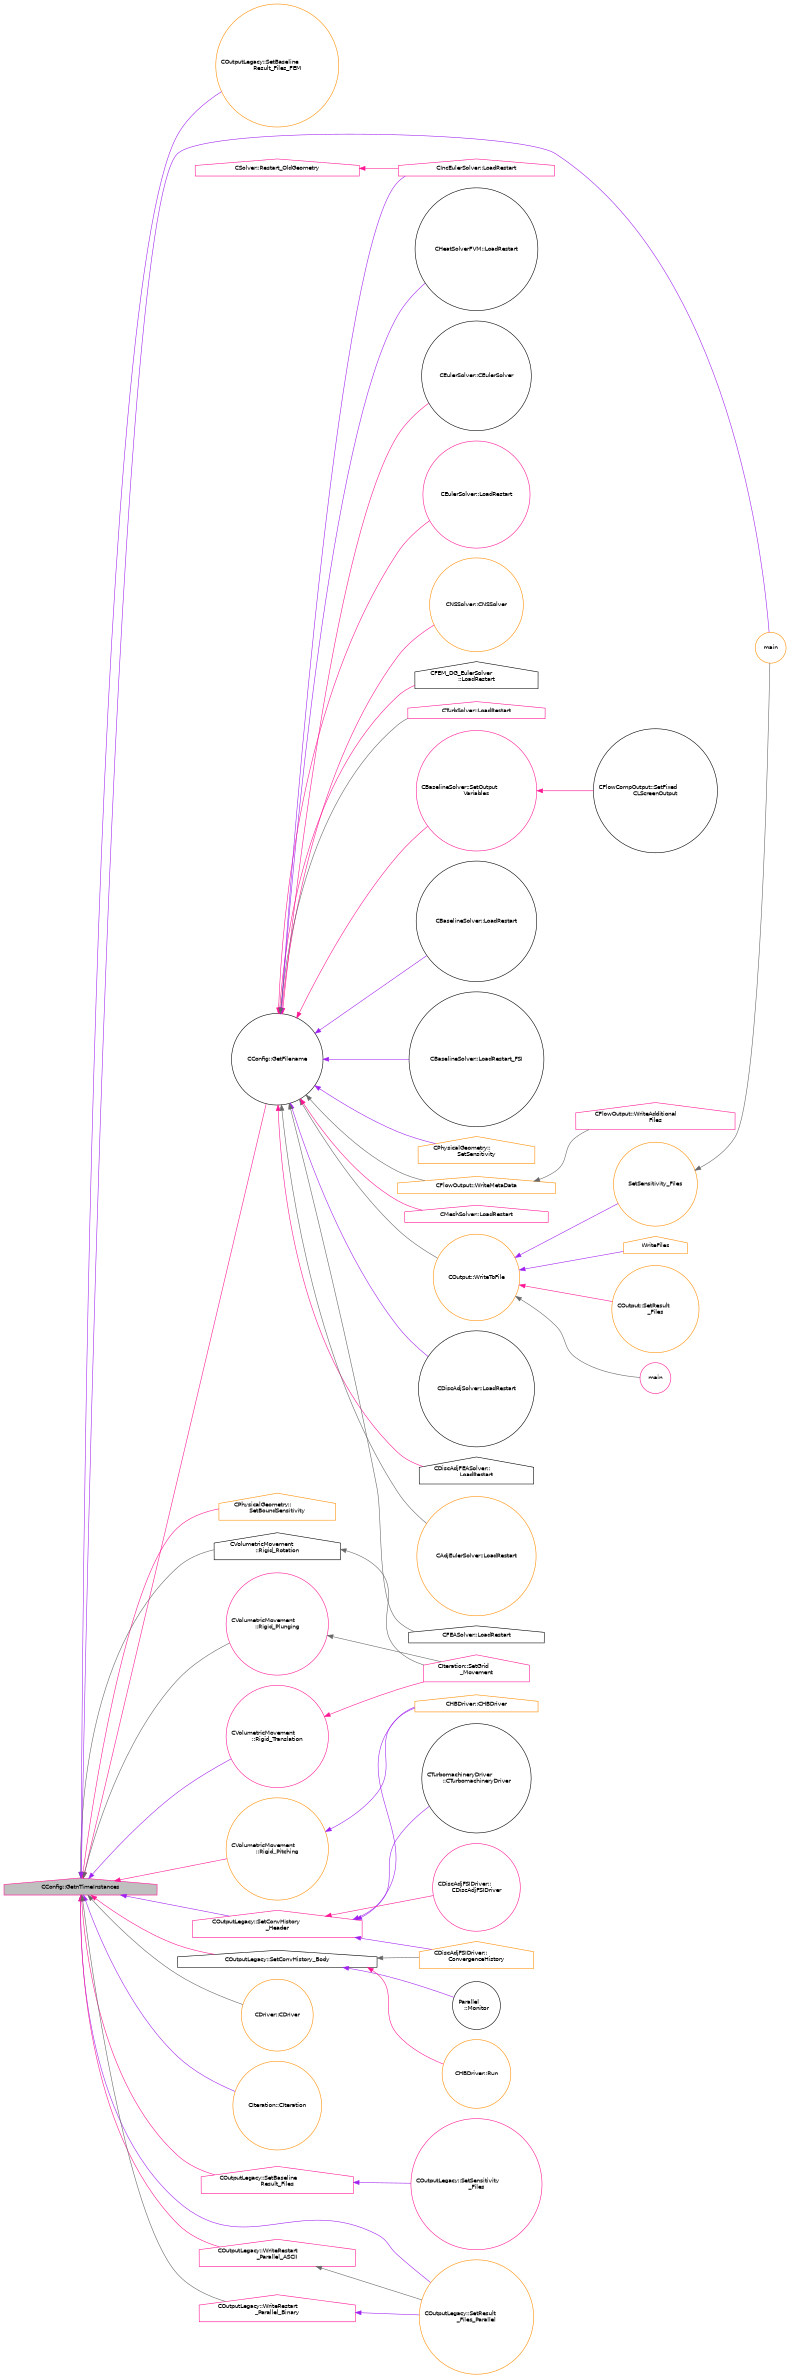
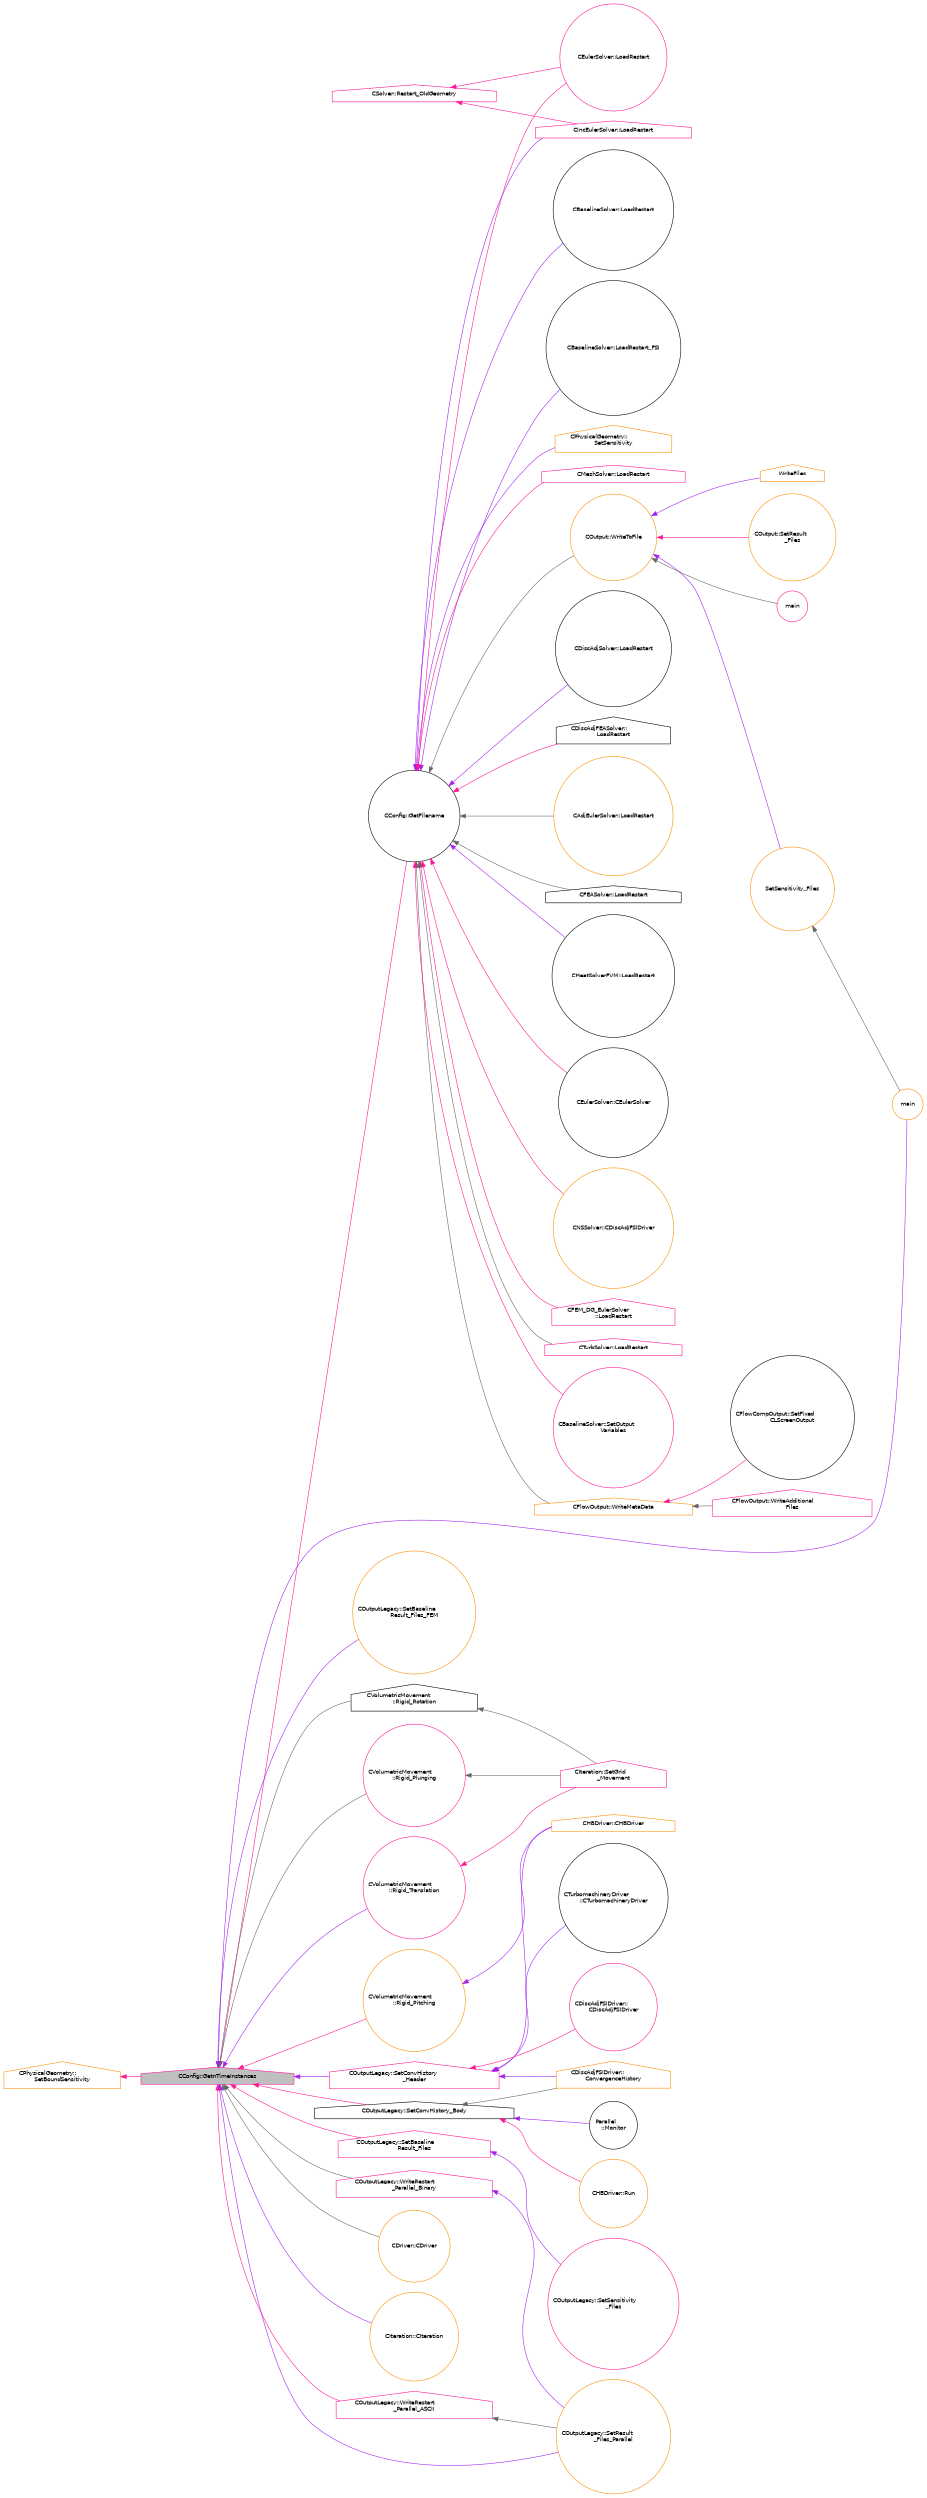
edge "CEulerSolver::LoadRestart" -> "CSolver::Restart_OldGeometry": added
node "CNSSolver::CNSSolver": label "CNSSolver::CNSSolver" -> "CNSSolver::CDiscAdjFSIDriver"
node "CFEM_DG_EulerSolver ::LoadRestart": color black -> deeppink
edge "CFlowCompOutput::SetFixed CLScreenOutput" -> "CBaselineSolver::SetOutput Variables": now "CFlowCompOutput::SetFixed CLScreenOutput" -> "CFlowOutput::WriteMetaData"
edge "CPhysicalGeometry:: SetBoundSensitivity" -> "CConfig::GetnTimeInstances": reversed
